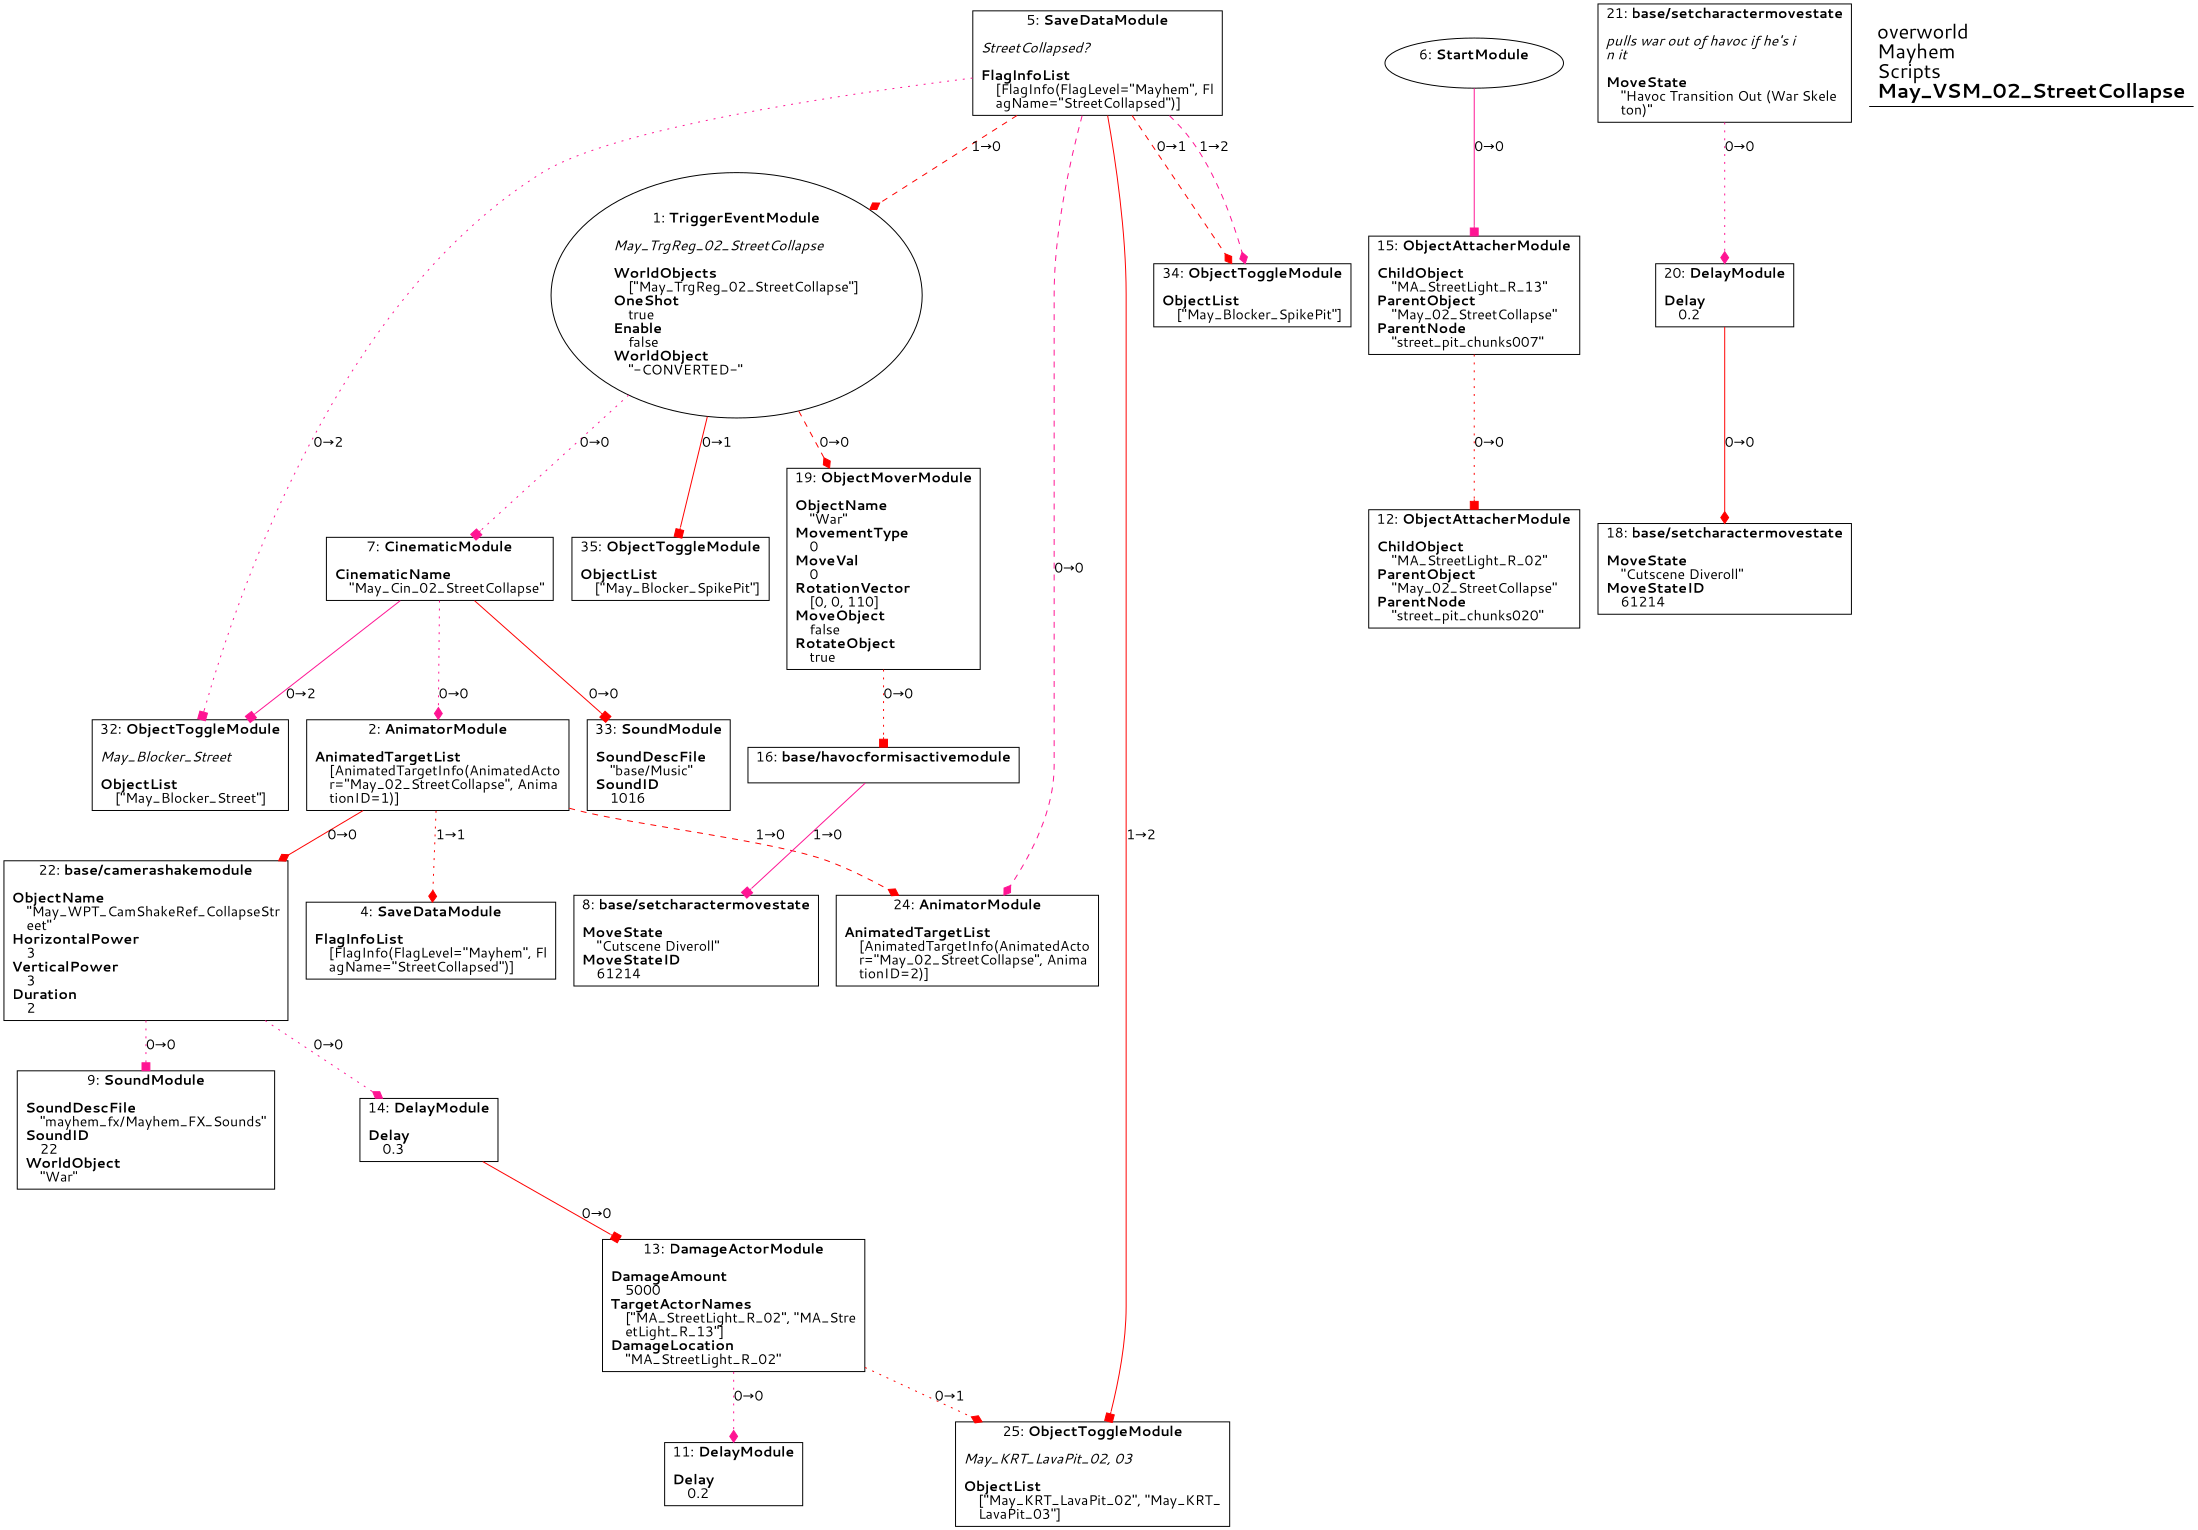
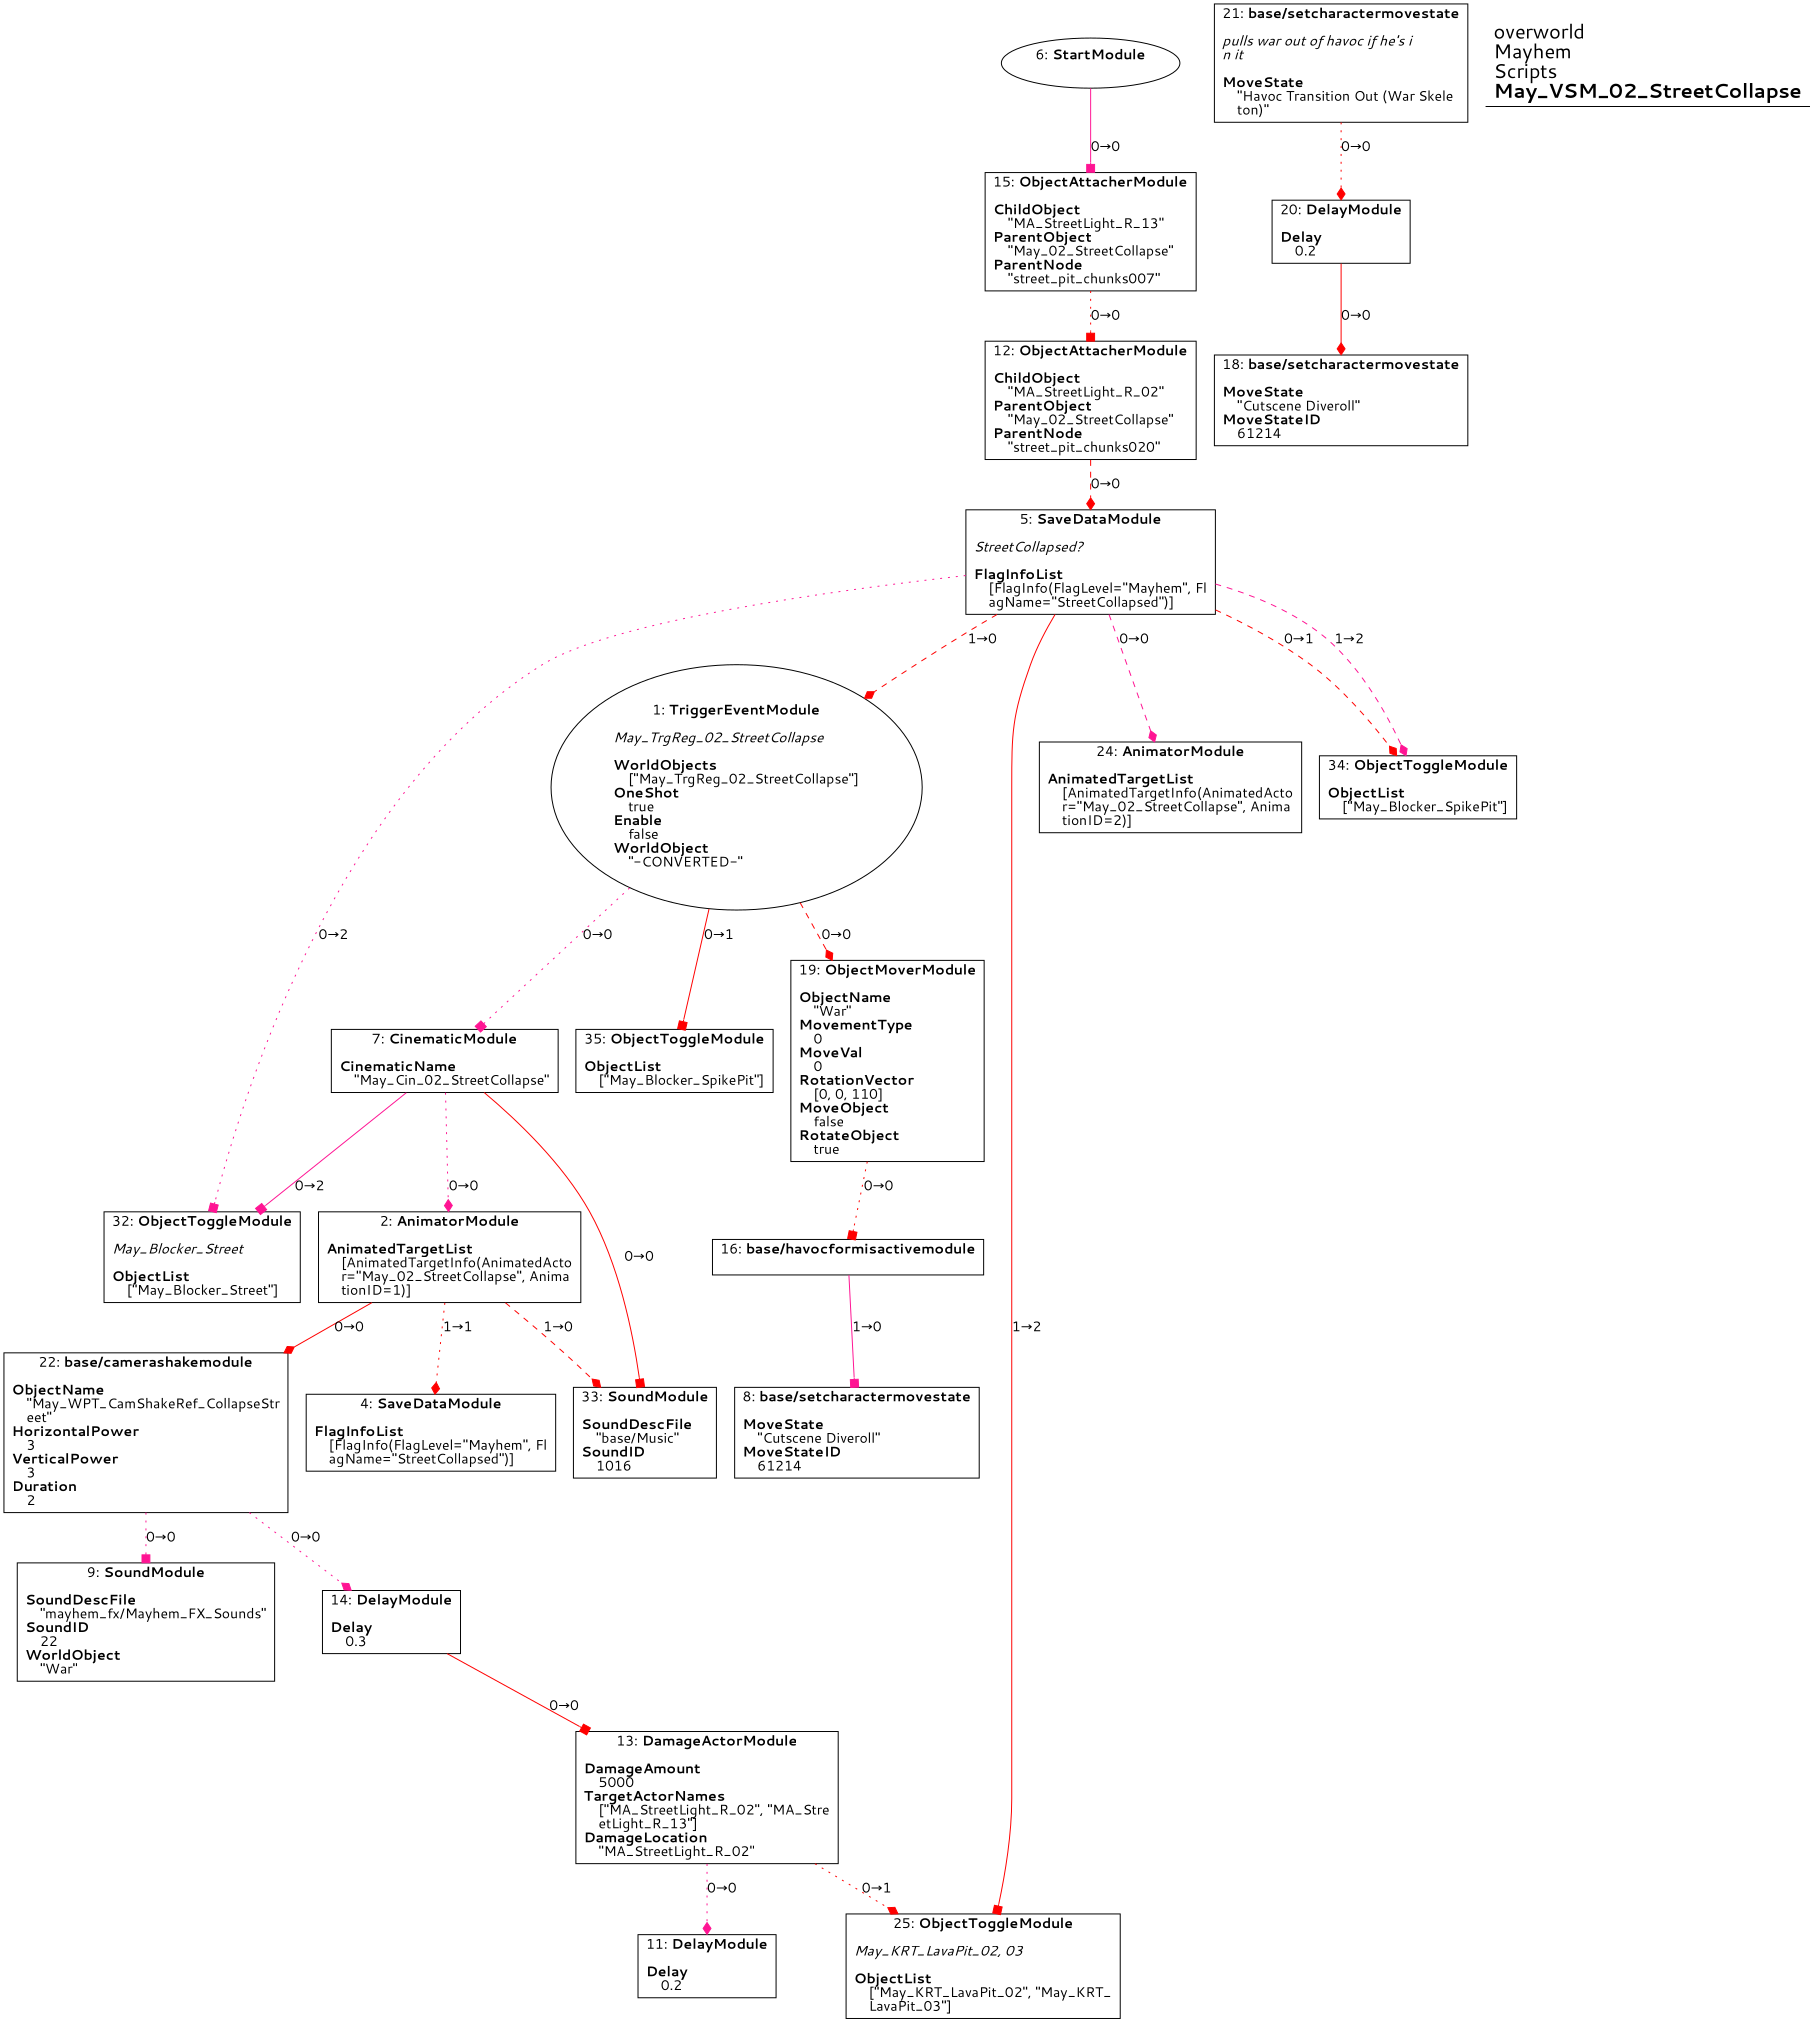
edge "21:" -> "20:": color deeppink -> red
edge "12:" -> "5:": added, label "0→0"
edge "2:" -> "24:": now "2:" -> "33:"
